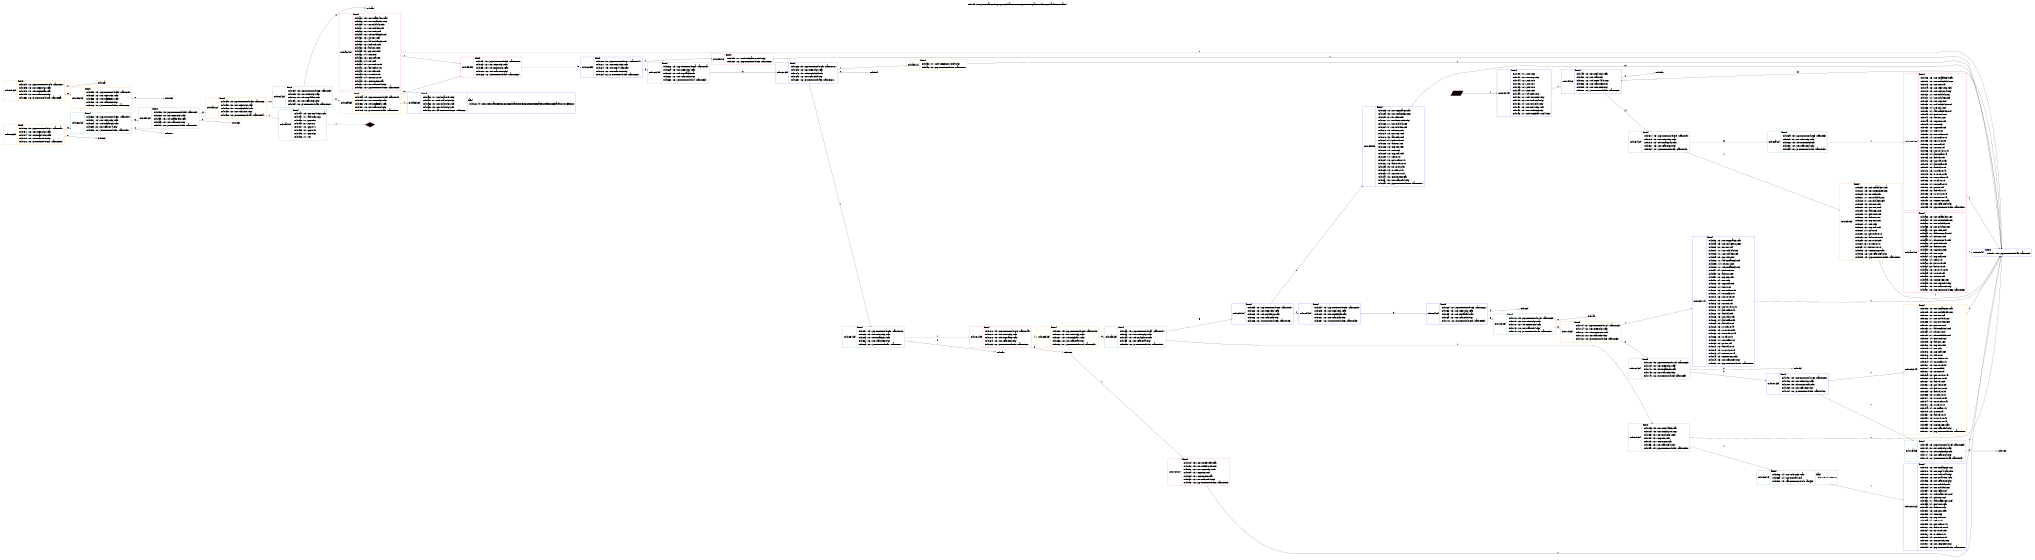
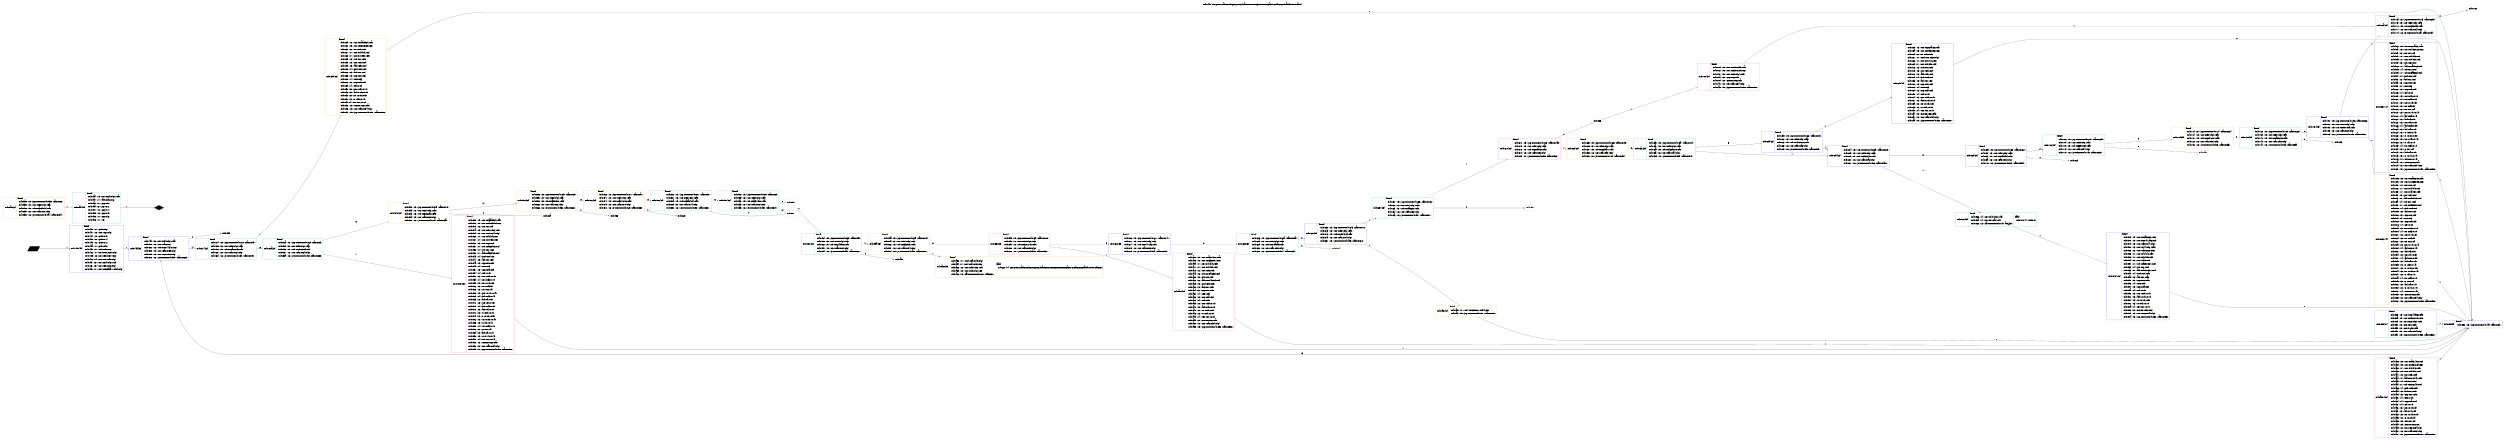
node "0x4019d9 [12]": removed
edge "0x401a00 [88]" -> "0x4015f3 [25]": reversed
edge "0x40163e [25]" -> "0x401b04": now "0x401625 [25]" -> "0x401b04"
edge "0x4015ae [22]" -> "0x4015c4 [22]": now "0x401deb" -> "0x4015c4 [22]"
node "0x401a58 [25]": color blue -> darkorange
edge "0x401598 [22]" -> "0x4015ae [22]": now "0x401598 [22]" -> "0x401e51"
edge "0x401556 [22]" -> "0x40156c [22]": added, label "12"
edge "0x40152a [22]" -> "0x401540 [22]": added, label "12"
edge "0x40171f [25]" -> "0x401bc5 [144]": removed, label "1"
edge "0x4016ed [25]" -> "0x401706 [25]": label " 3" -> " 14"
edge "0x4016a2 [25]" -> "0x4019e5 [27]": now "0x4016a2 [25]" -> "0x4016d4 [25]"
edge "0x4019e5 [27]" -> "0x401966 [13]": now "0x4016d4 [25]" -> "0x401966 [13]"
edge "0x40178d [27]" -> "0x401e58 [5]": now "0x40178d [27]" -> "0x40176a [25]"
